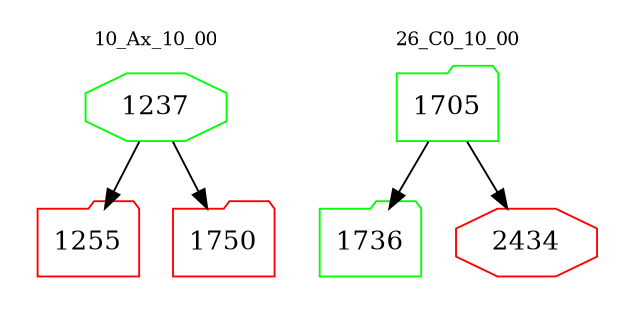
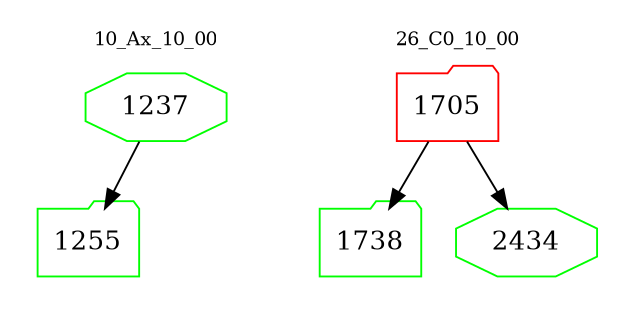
node "1705": color green -> red
node "1255": color red -> green
node "1750": removed
node "1736": label "1736" -> "1738"
node "2434": color red -> green
